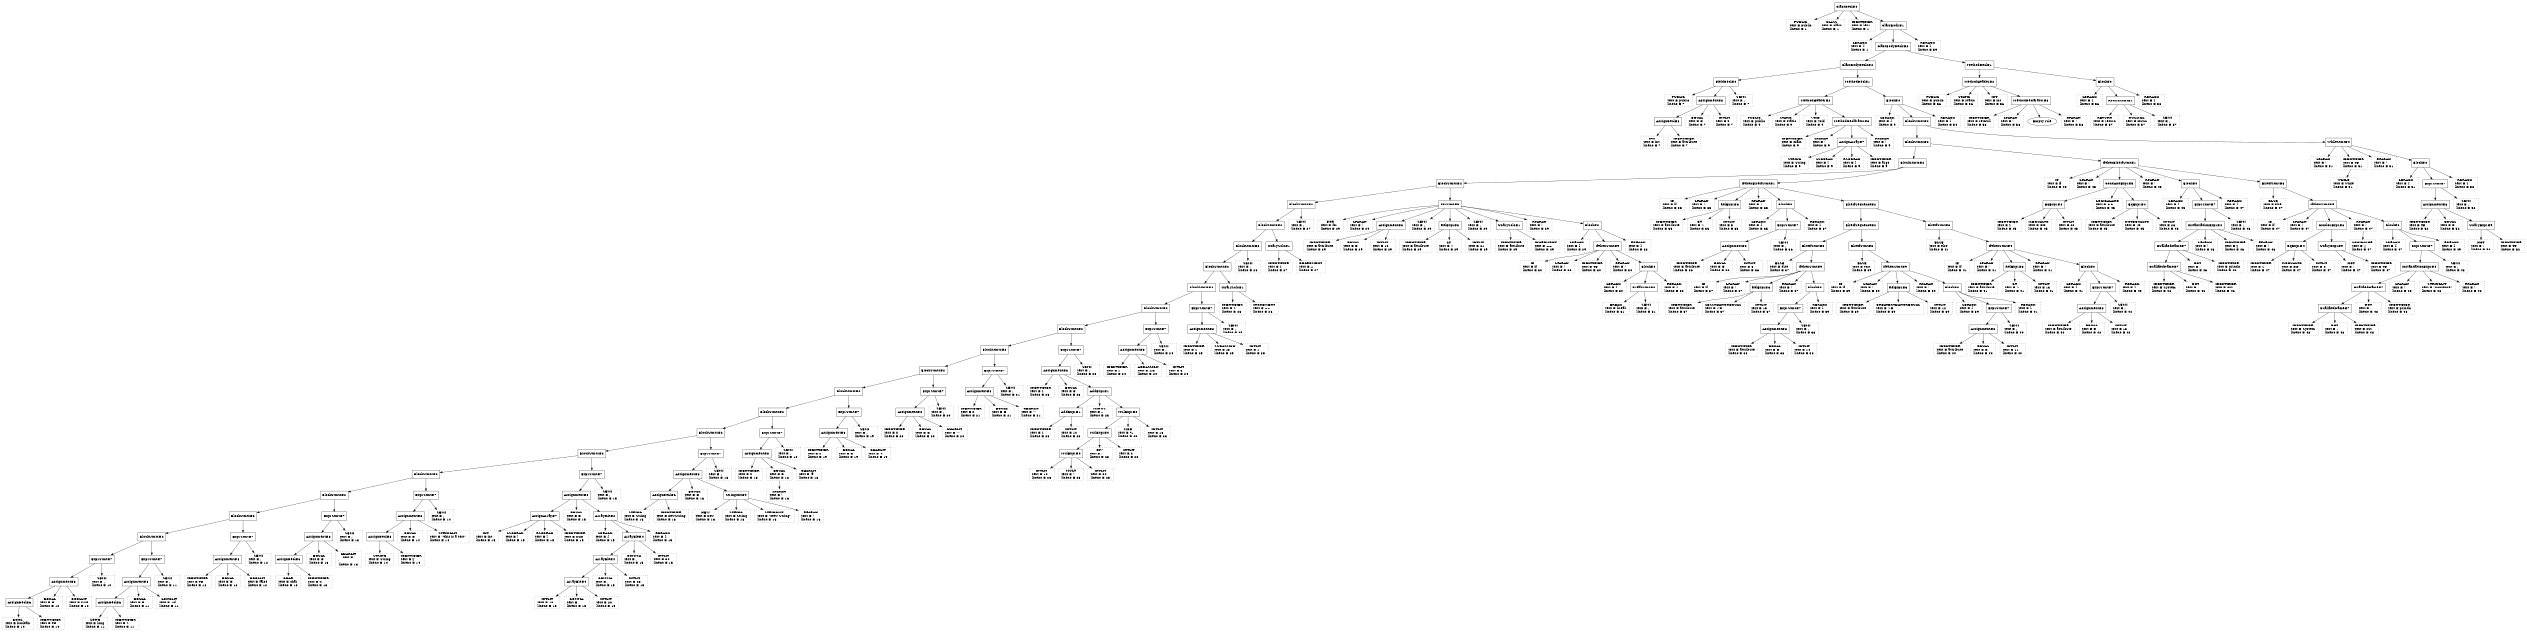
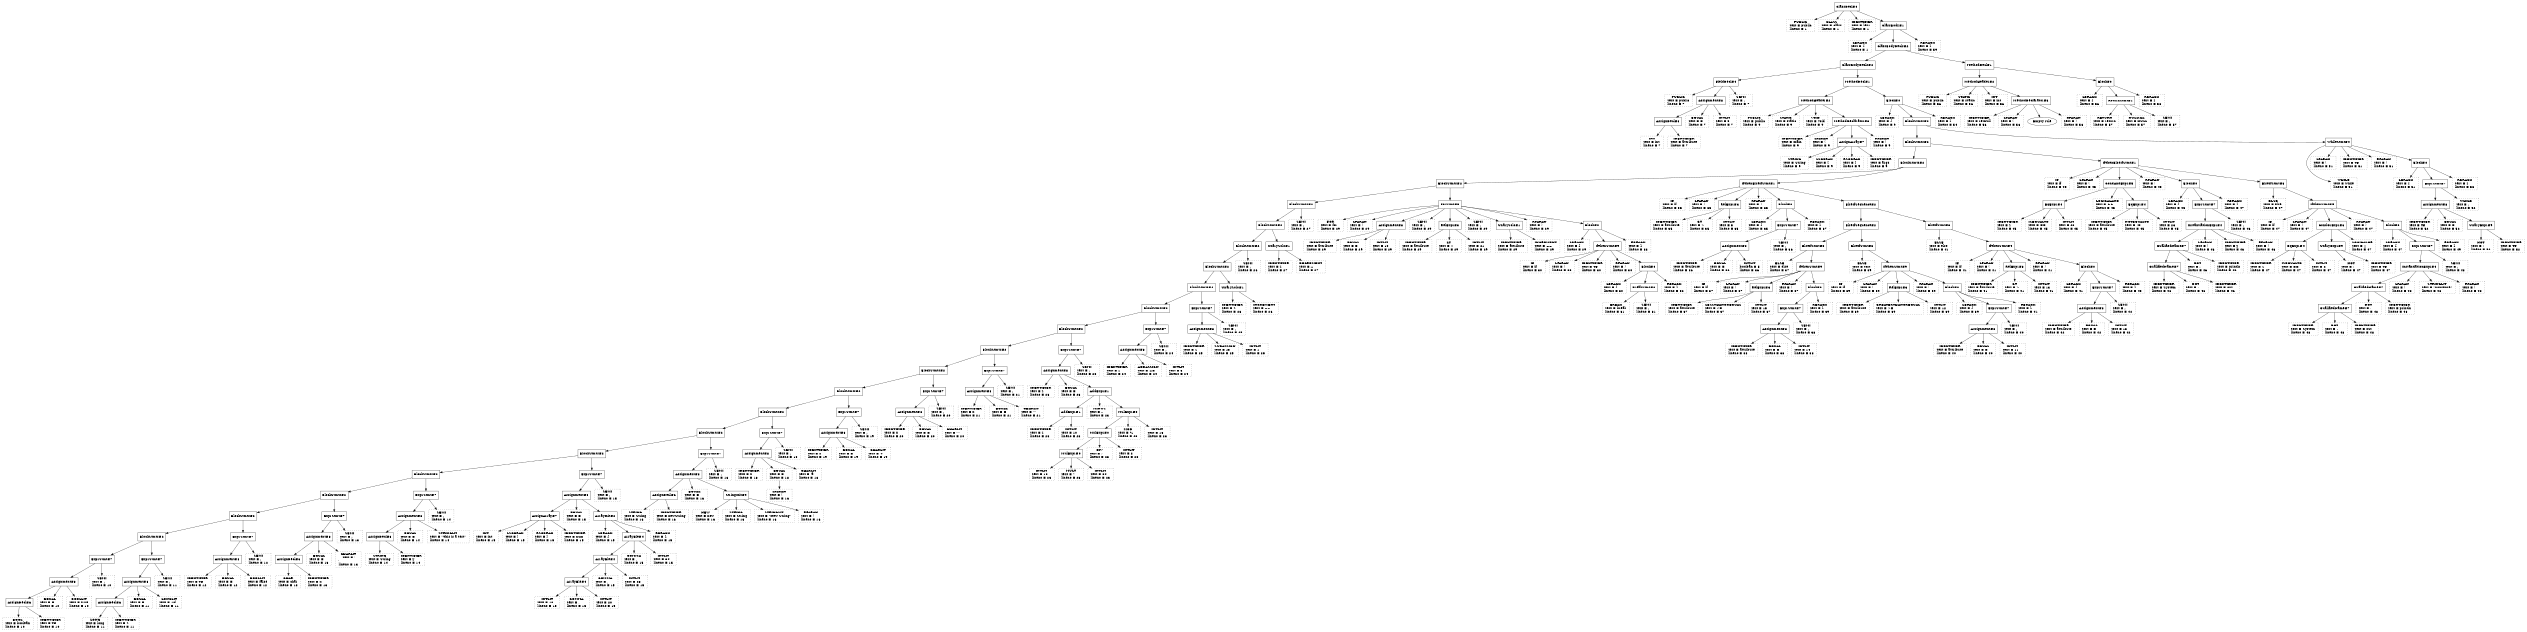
edge "IDENTIFIER text = TF lineno = 51" -> "WHILE text = while lineno = 51": now "WhileStmt#4" -> "WHILE text = while lineno = 51"
node "SEMI text = ; lineno = 52": label "SEMI text = ; lineno = 52" -> "WHILE text = ; lineno = 52"
edge "RPARAN text = ) lineno = 47" -> "LOGICALOR text = || lineno = 47": now "CondOrExpr#6" -> "LOGICALOR text = || lineno = 47"
node "INTLIT text = 5 lineno = 36": label "INTLIT text = 5 lineno = 36" -> "INTLIT boolean = 5 lineno = 36"
